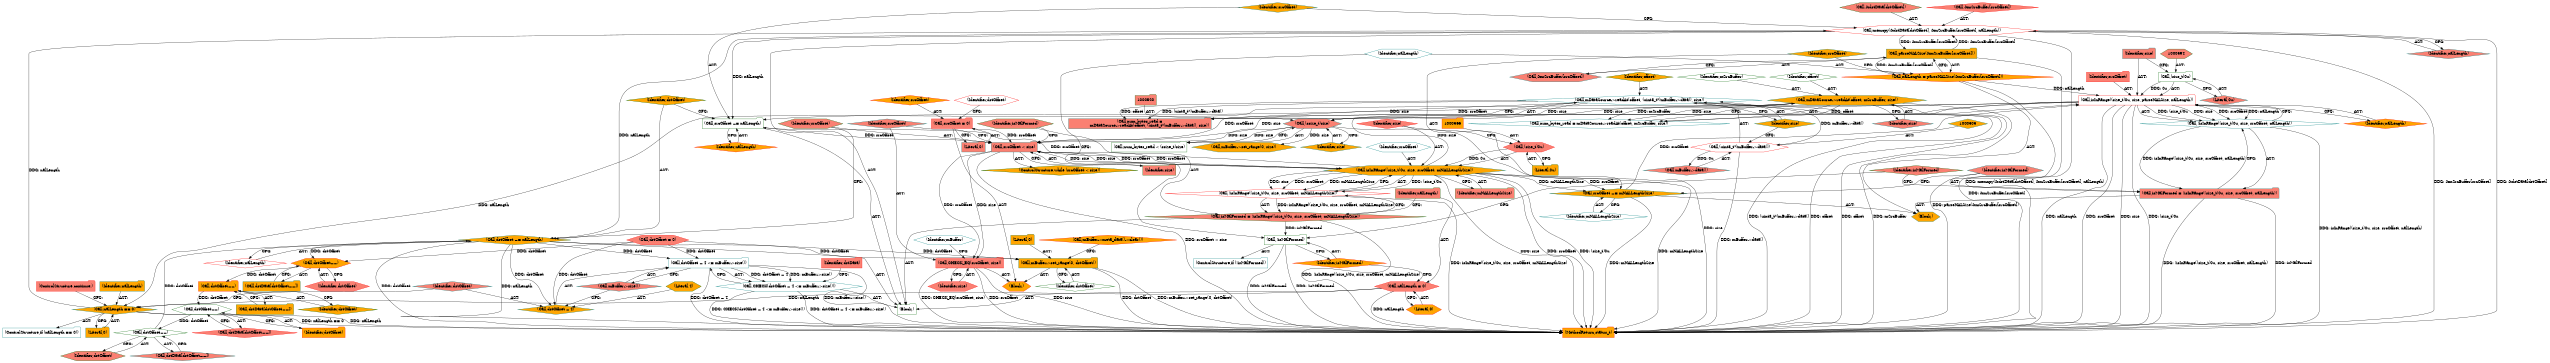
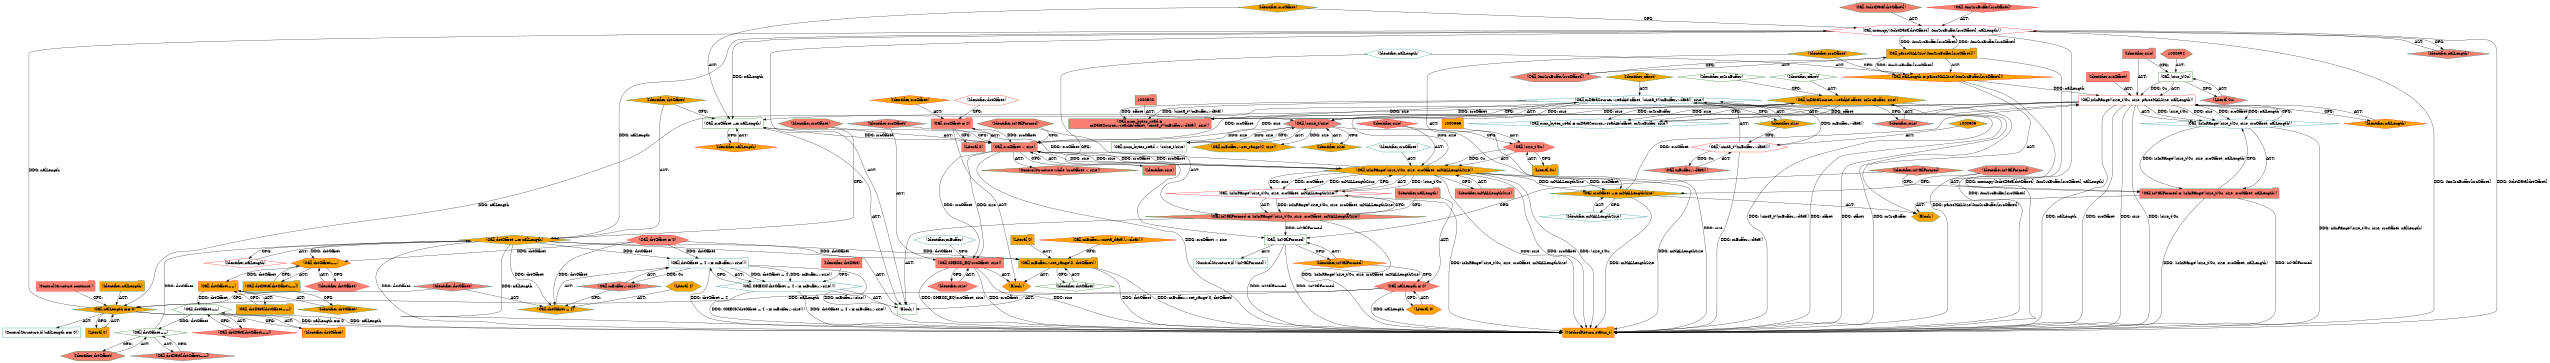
edge "(Call,nalLength = parseNALSize(&mSrcBuffer[srcOffset]))" -> "(Call,parseNALSize(&mSrcBuffer[srcOffset]))": removed, label "CFG:"
edge "(Identifier,mSrcBuffer)" -> "(Call,mDataSource->readAt(offset, mSrcBuffer, size))": label "AST: " -> "CFG: "
node "(ControlStructure,while (srcOffset < size))": fillcolor orange -> salmon
edge "(Call,dstOffset + 4 <= mBuffer->size())" -> "(Call,mBuffer->size())": label "CFG: " -> "DDG: 0u"
